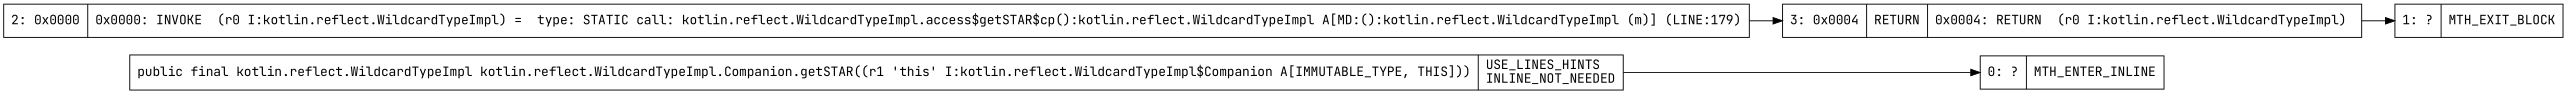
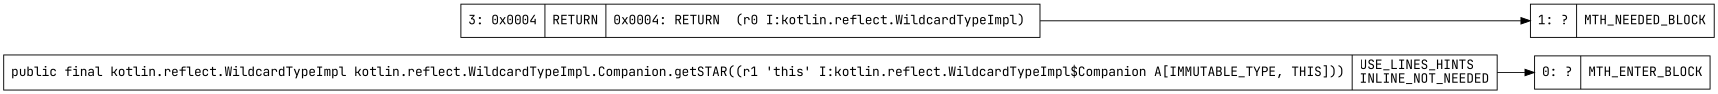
node "1: ?": text "MTH_EXIT_BLOCK" -> "MTH_NEEDED_BLOCK"
node "2: 0x0000": removed
node "0: ?": text "MTH_ENTER_INLINE" -> "MTH_ENTER_BLOCK"
